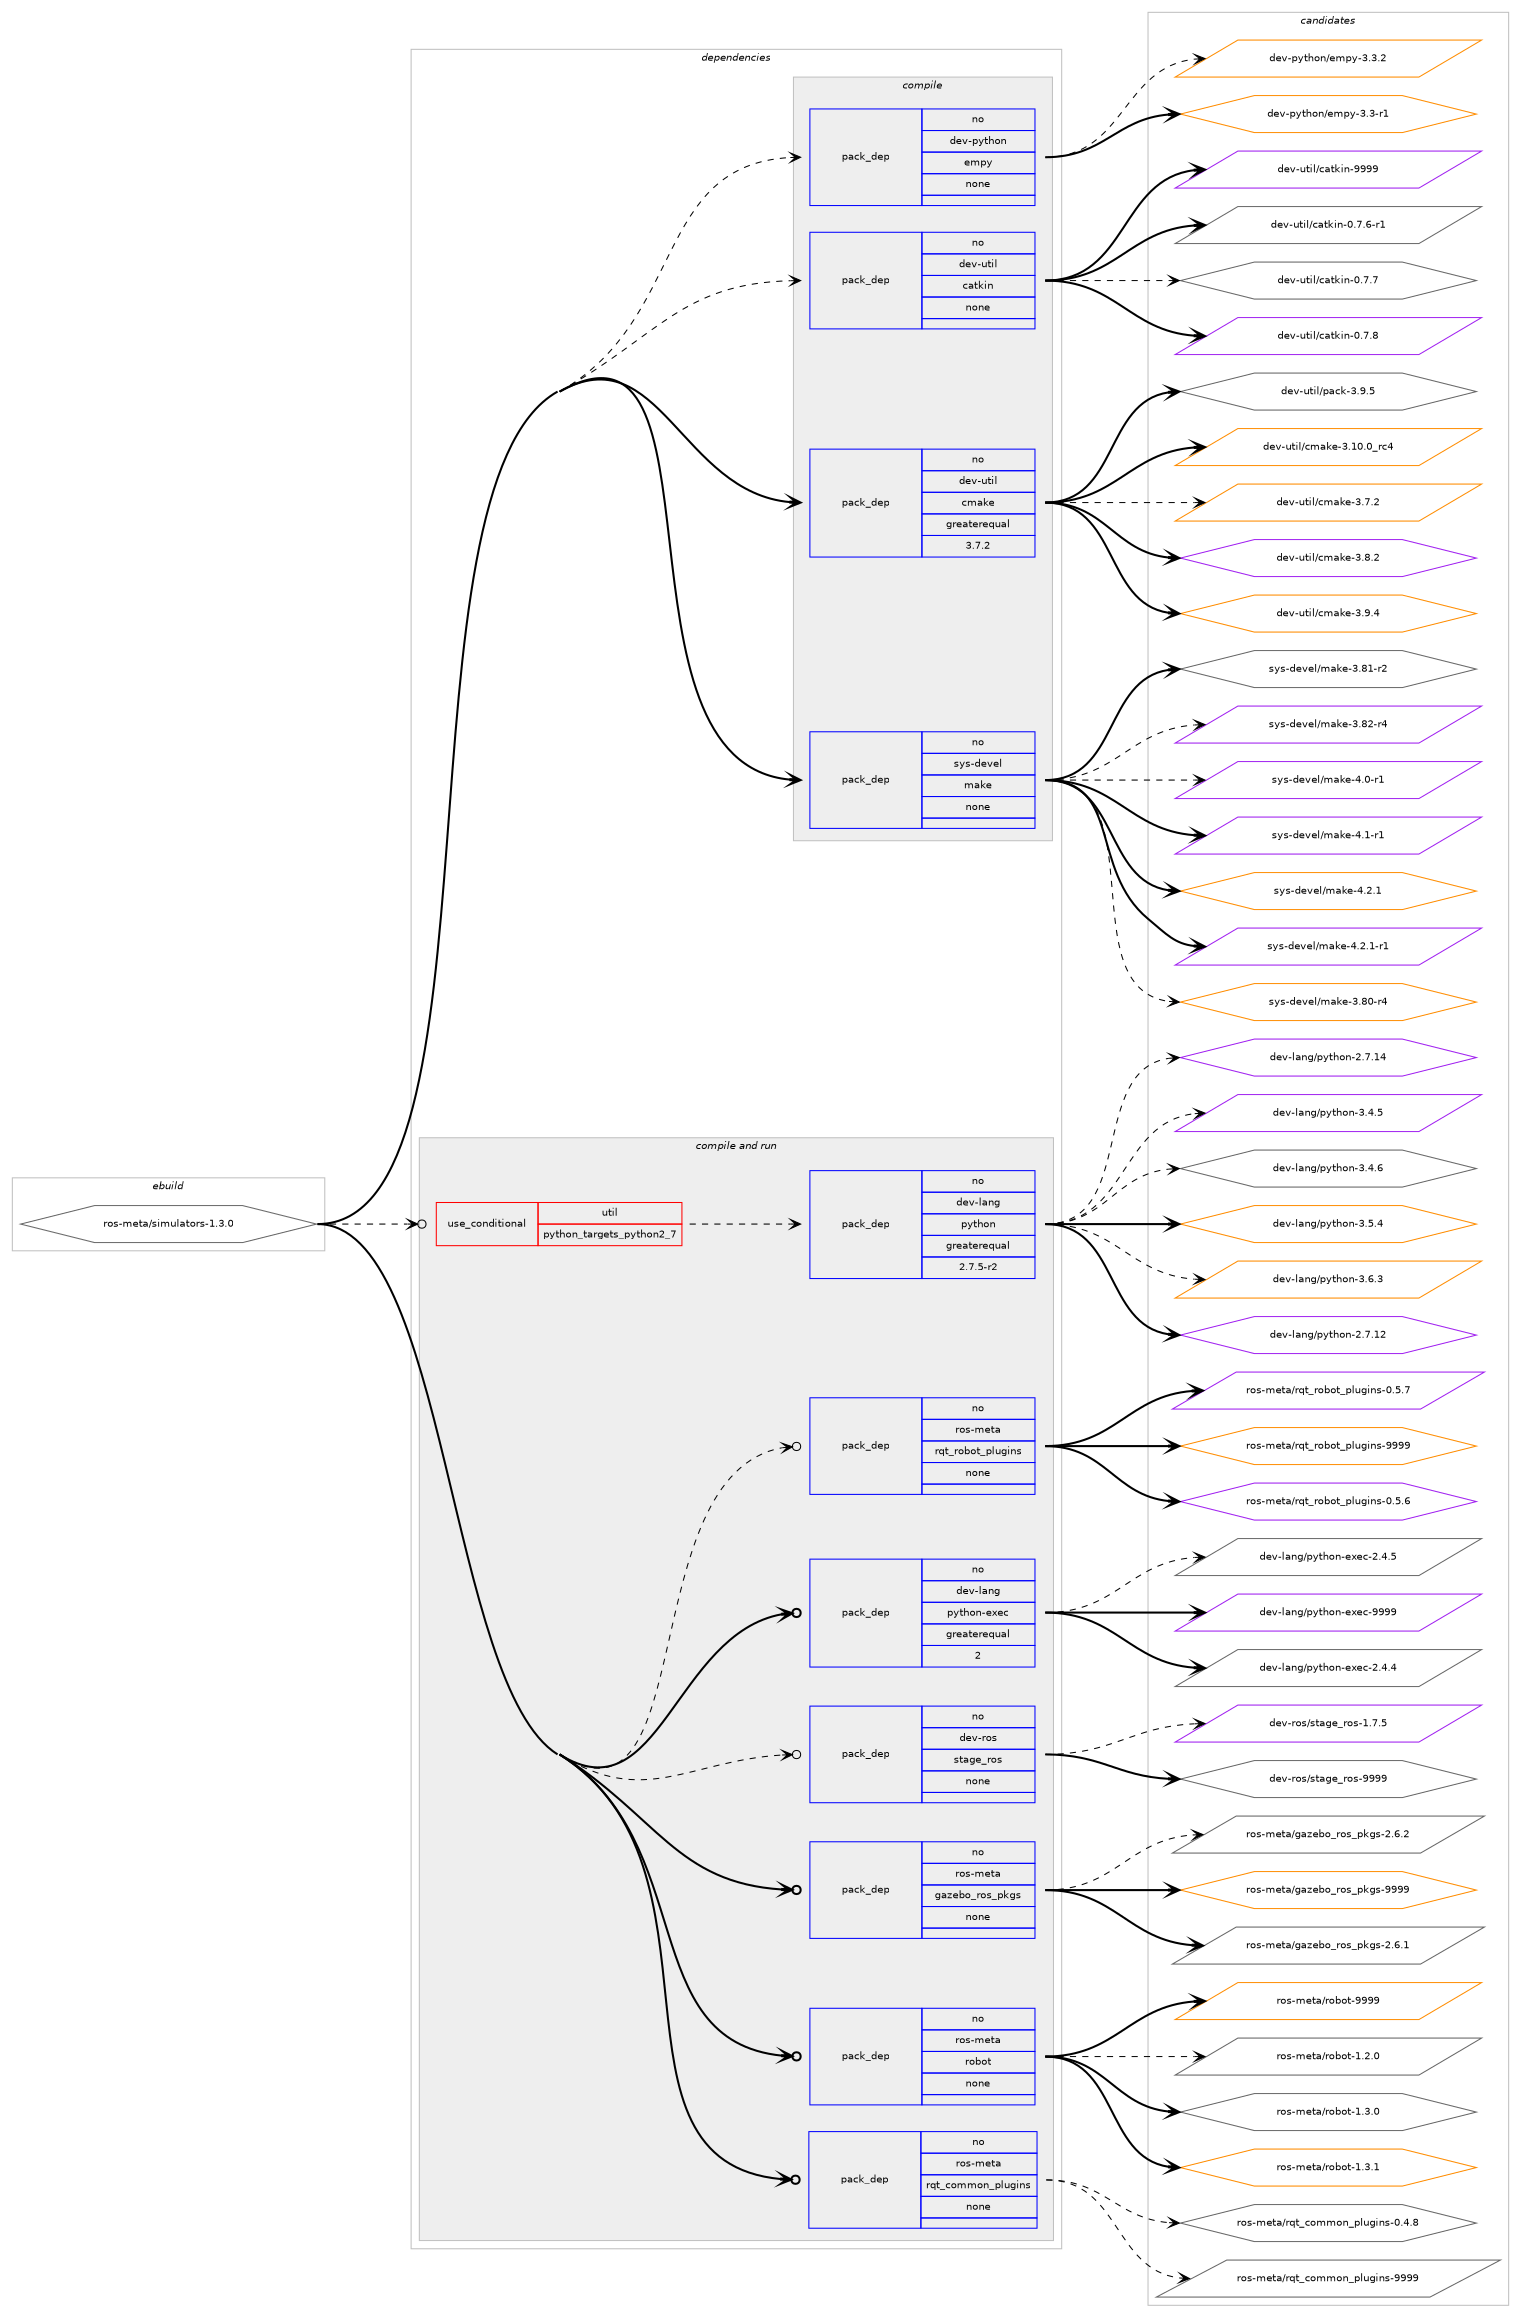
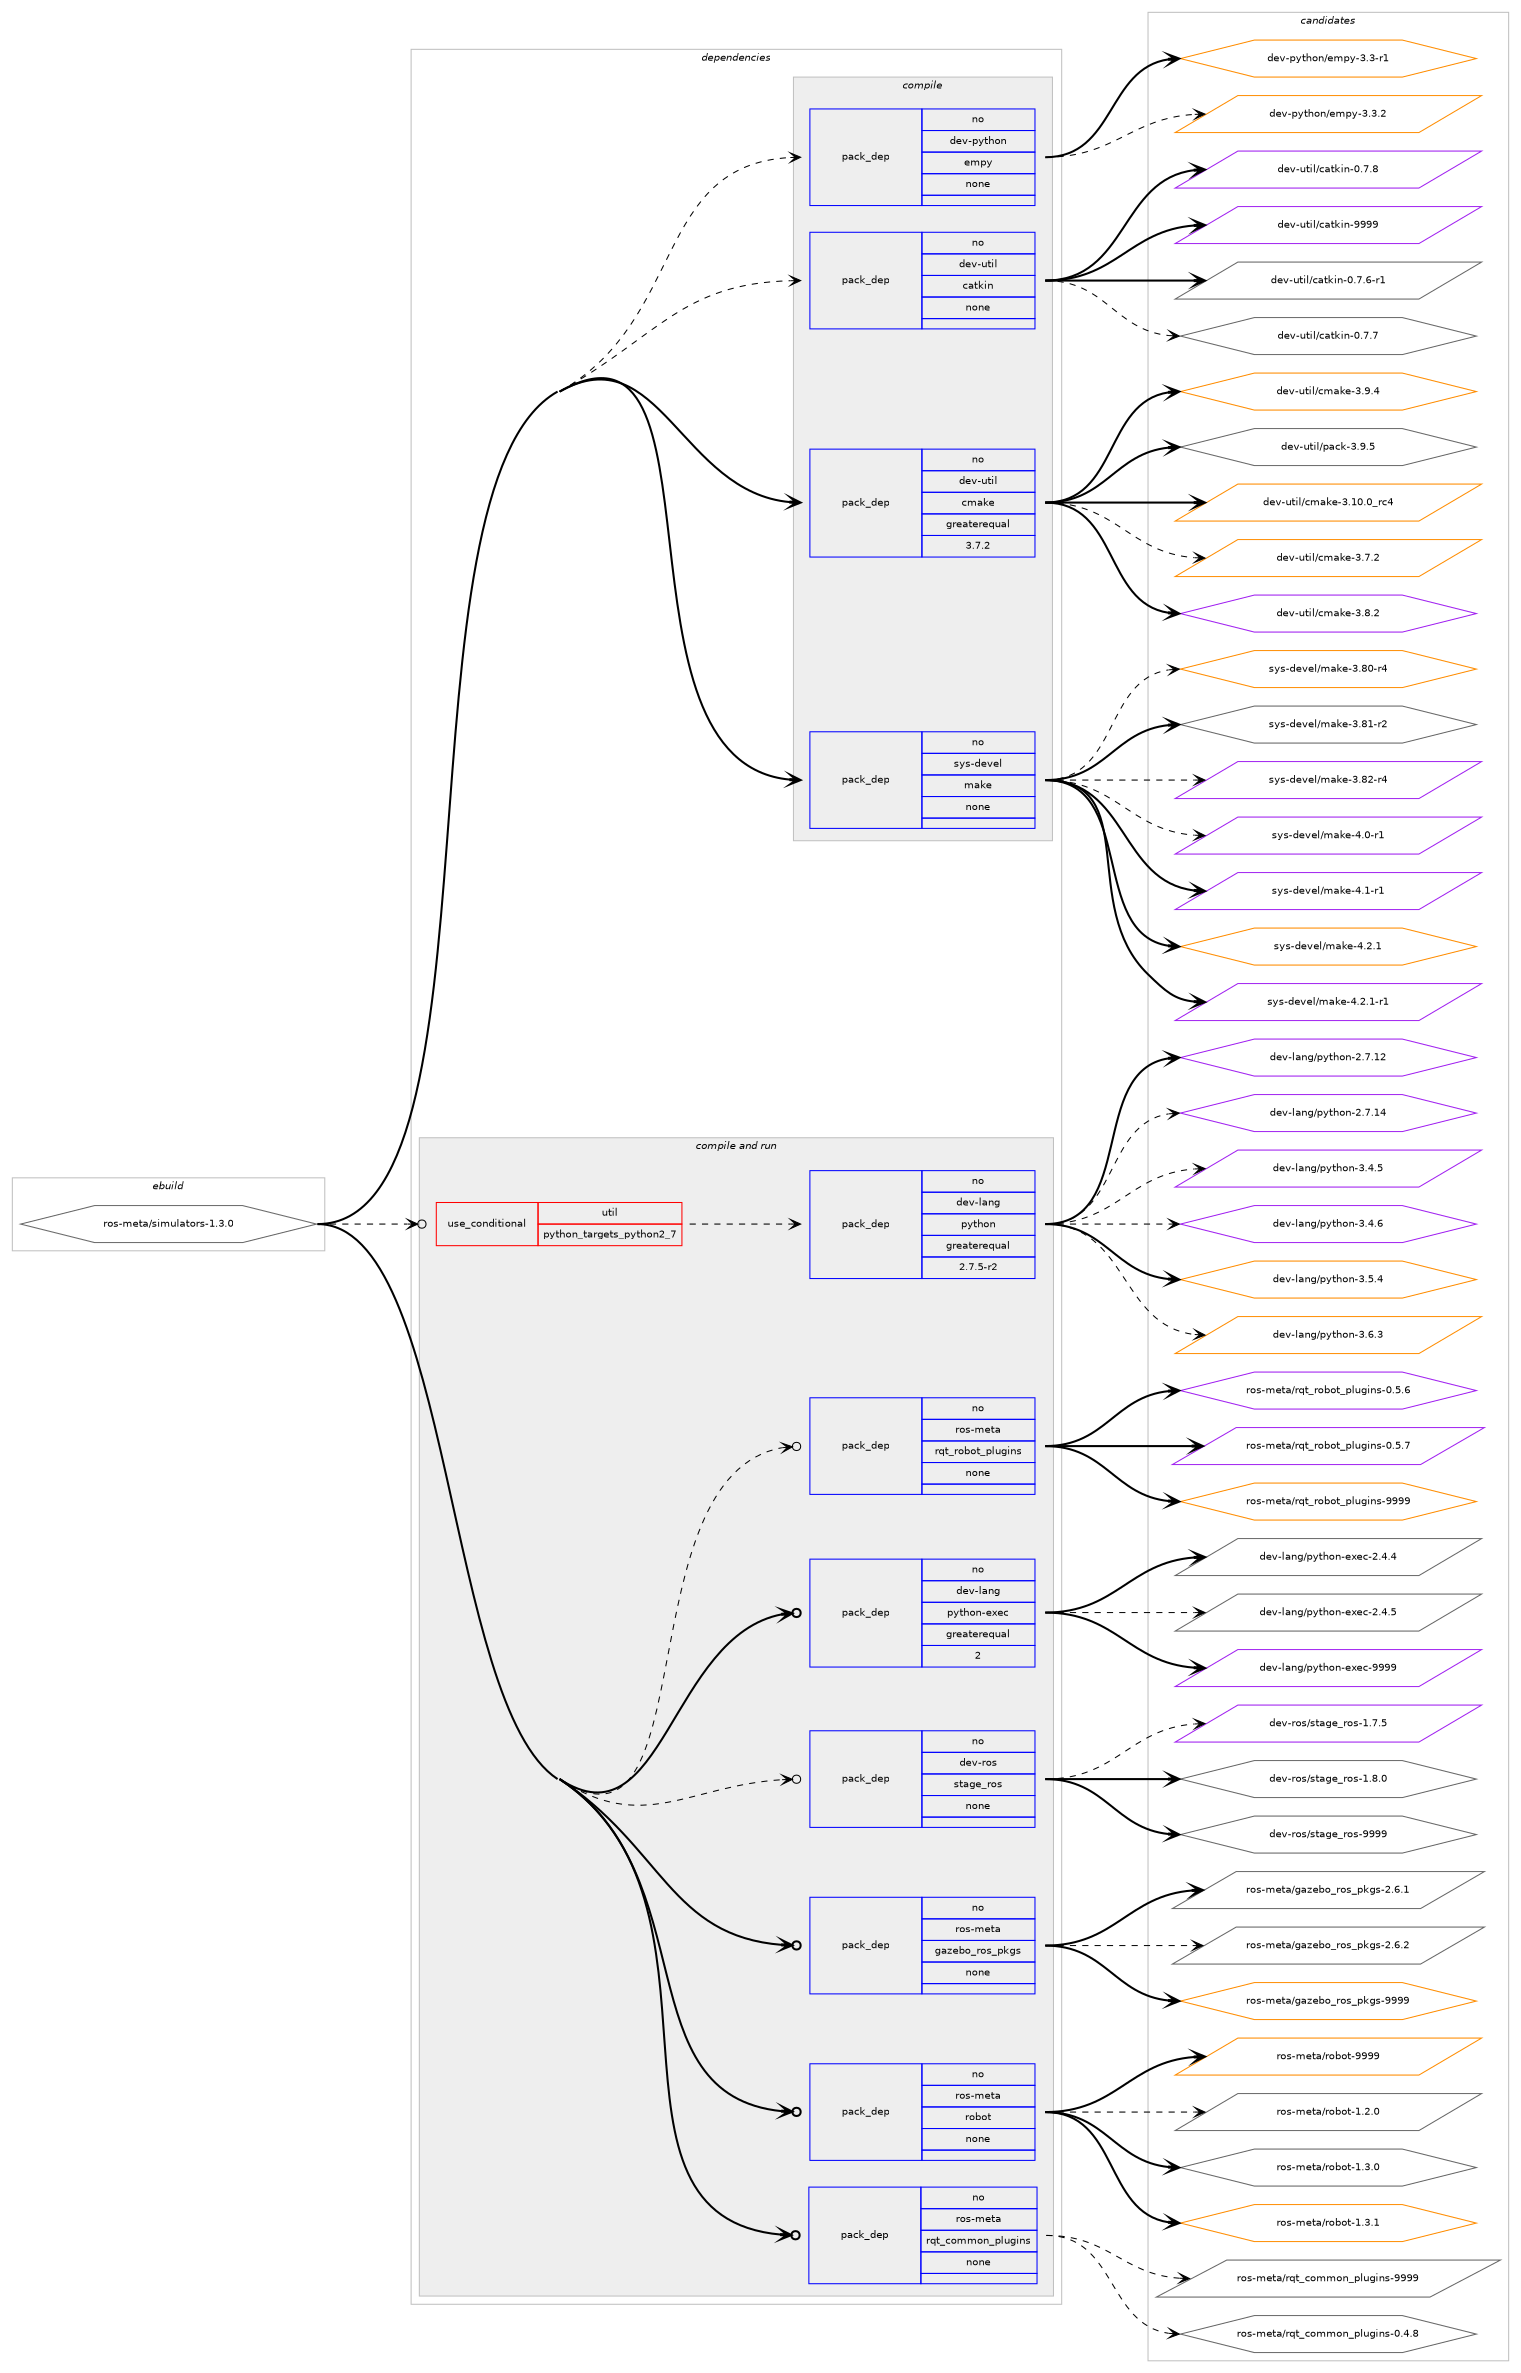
node "dev-lang/python-3.4.6": color gray40 -> purple
node "dev-ros/stage_ros-1.8.0": added
